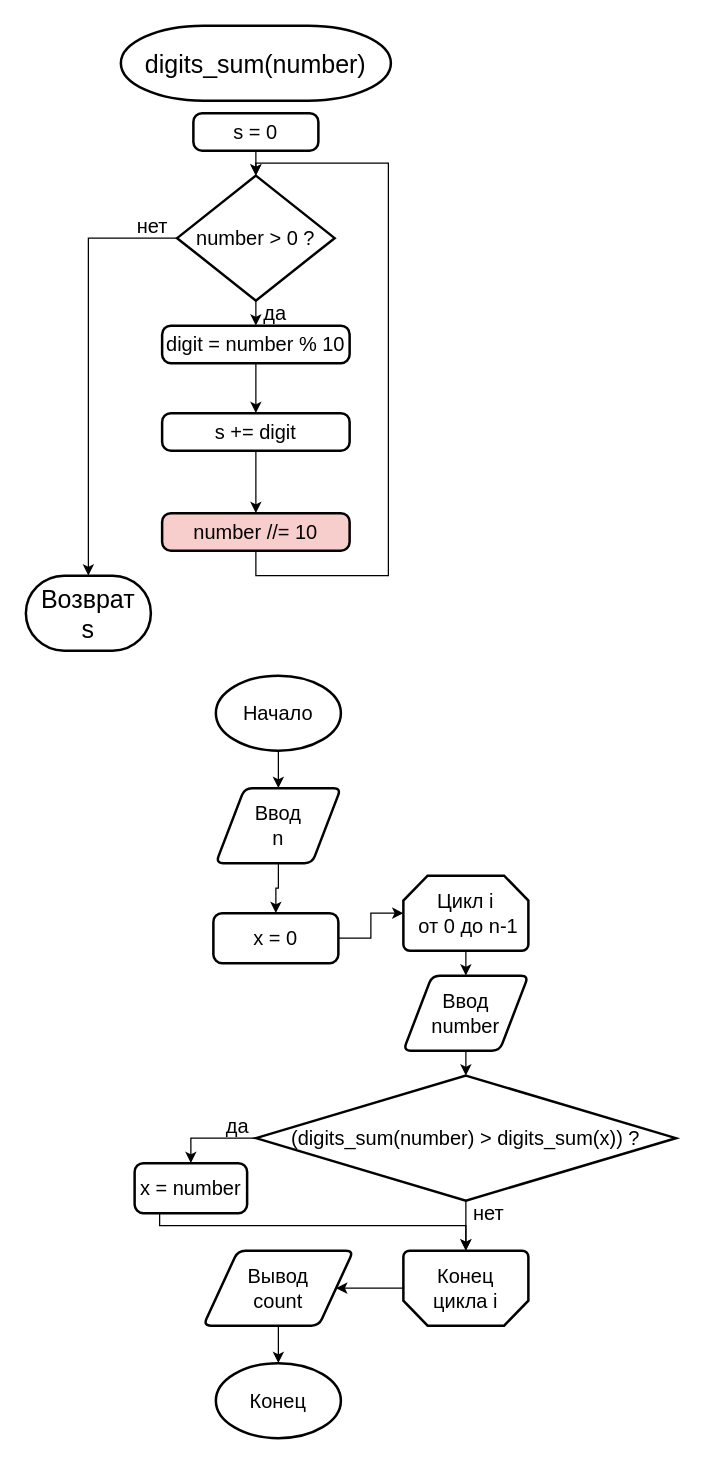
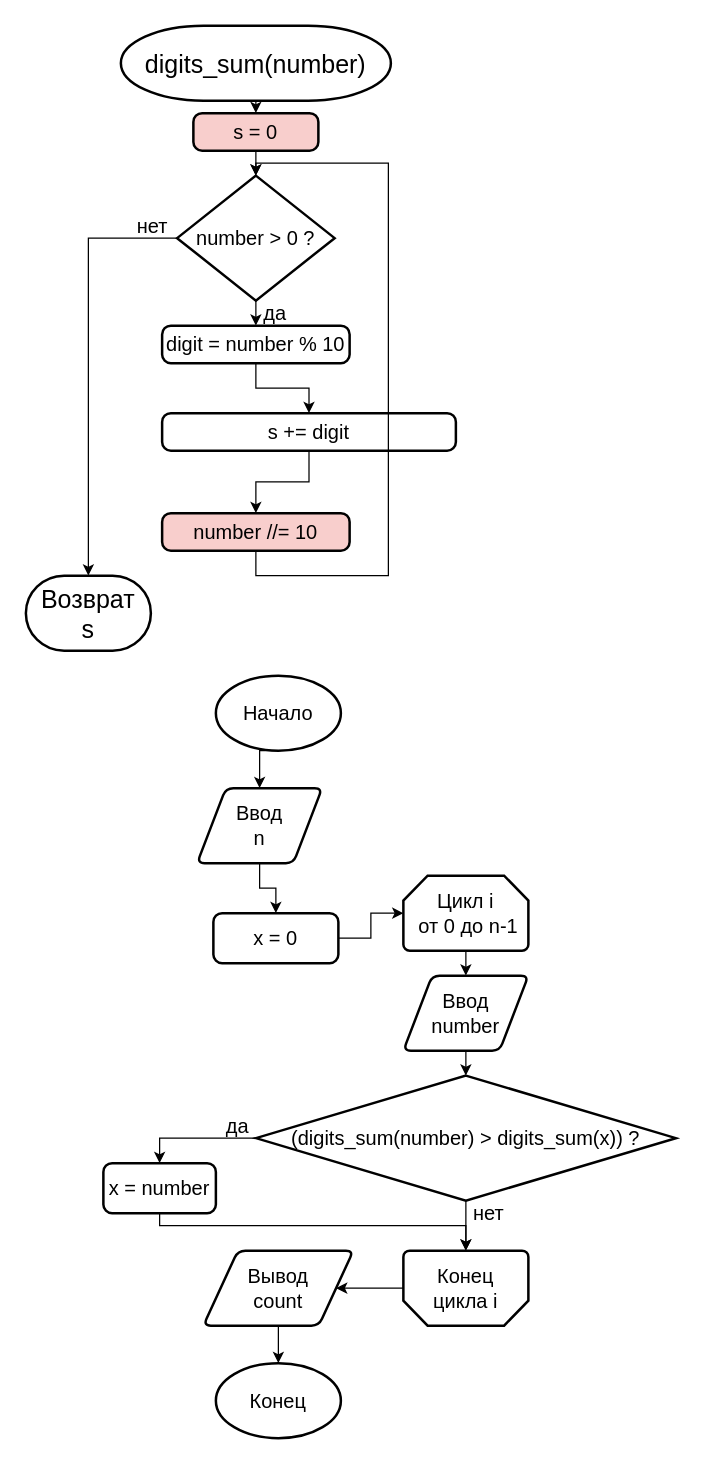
edge "digits_sum(number)" -> "s = 0": added
node "s = 0": fillcolor #ffffff -> #f8cecc
node "s += digit": size 188x38 -> 294x38
node "Ввод n": moved (278, 826) -> (259, 826)
node "x = number": moved (191, 1188) -> (159, 1188)
